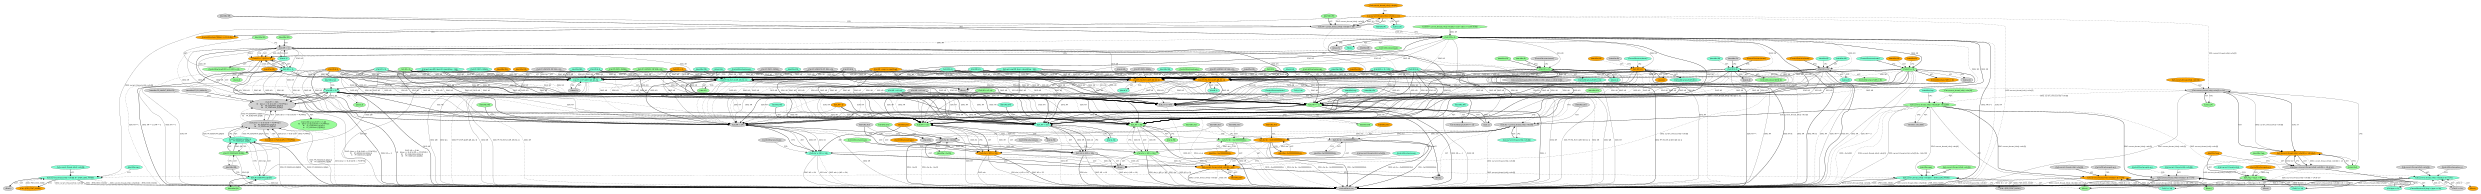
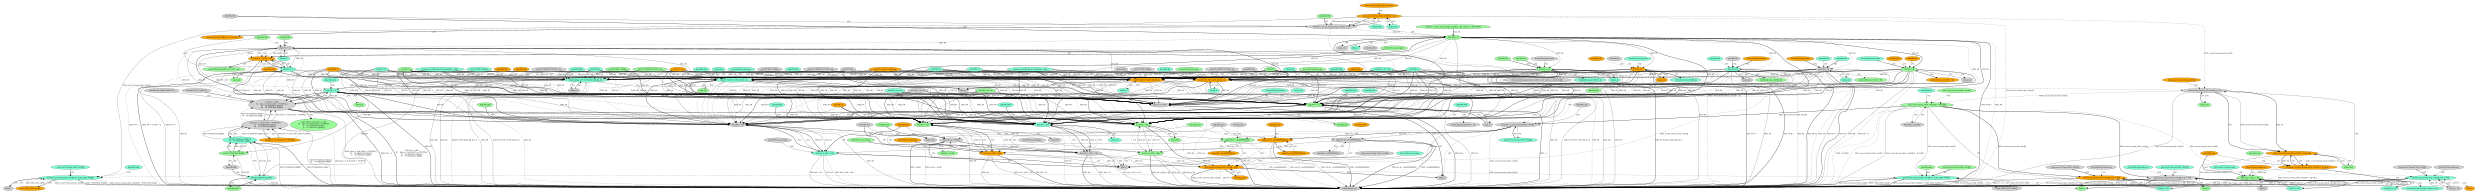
node "(Call,FP_CMP_Q(XR, QB, QA, 3))": label "(Call,FP_CMP_Q(XR, QB, QA, 3))" -> "(MethodReturn,FP_CMP_Q(XR, QB, QA, 3))"
node "(Call,freg = (current_thread_info()->xfsr[0] >> 14) & 0xf)": fillcolor lightgrey -> orange
